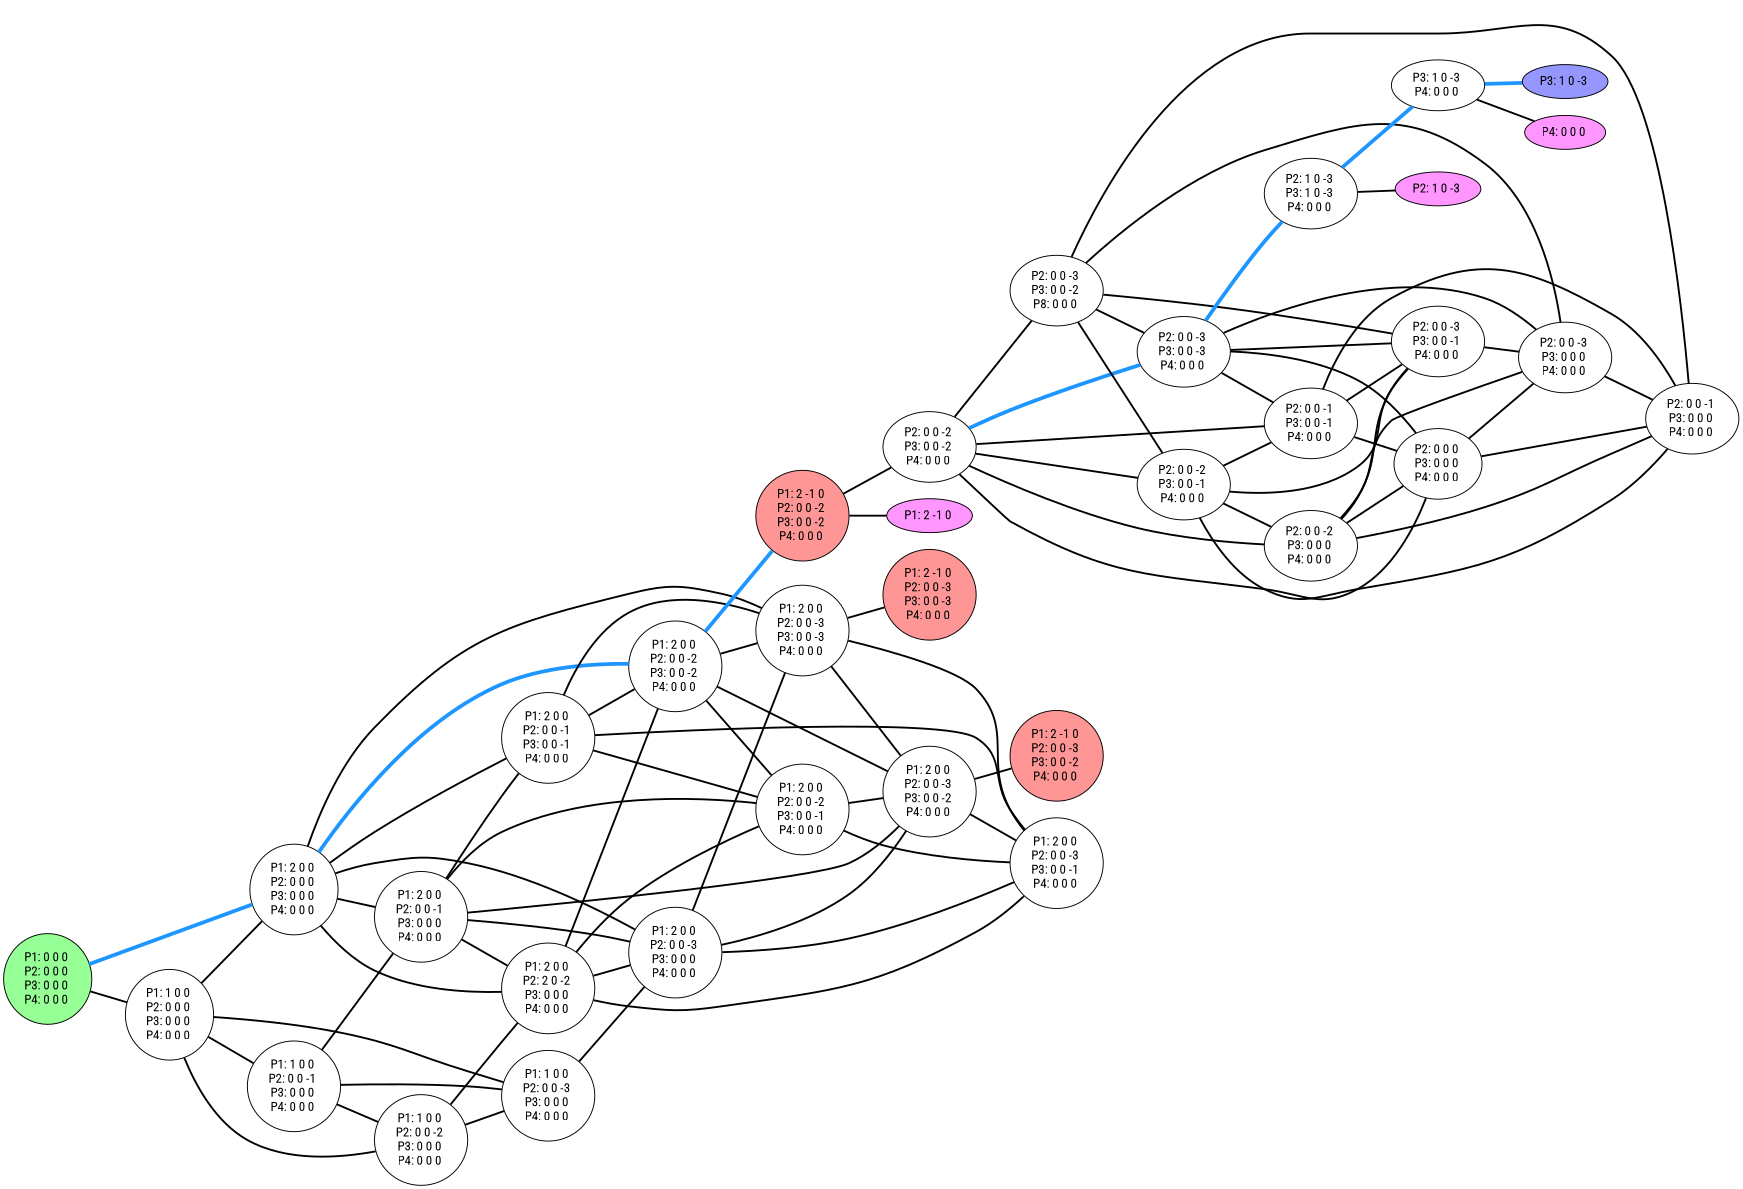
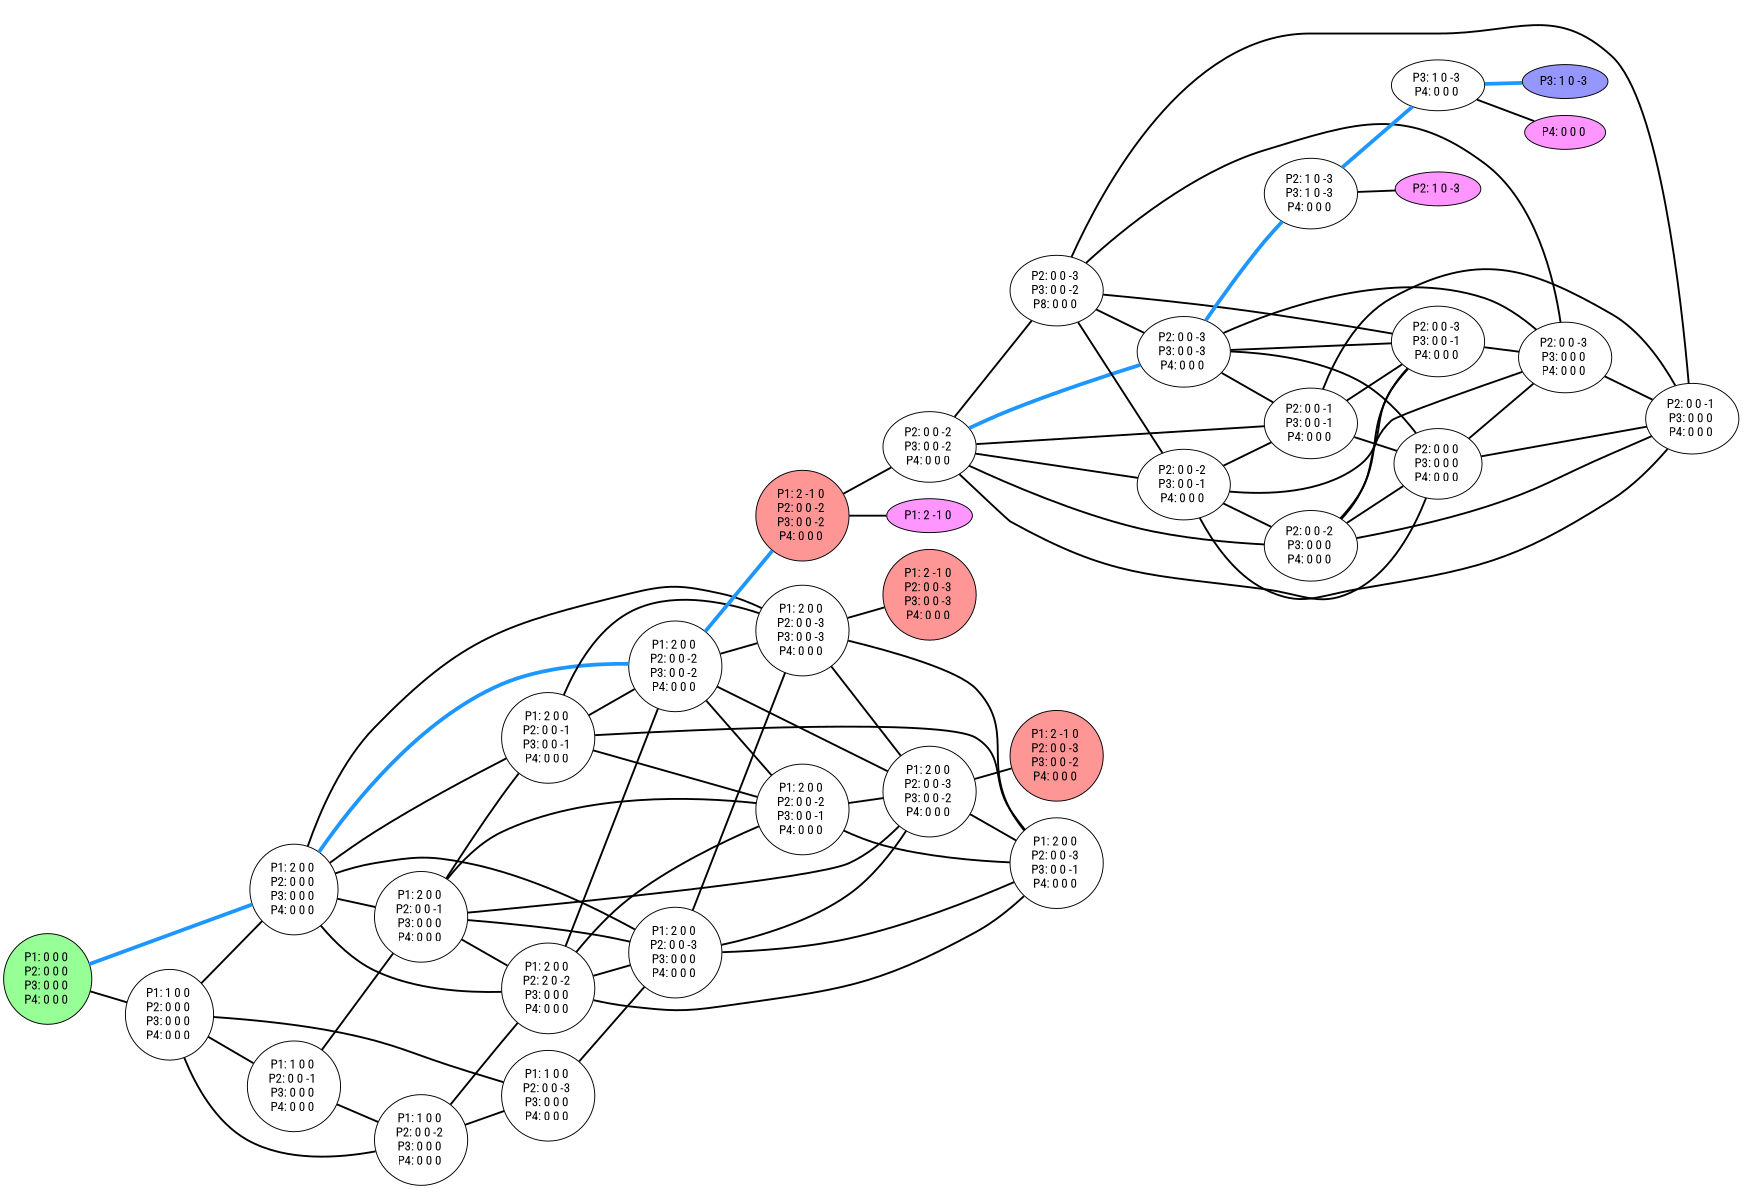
edge "P1: 1 0 0 P2: 0 0 -1 P3: 0 0 0 P4: 0 0 0" -- "P1: 1 0 0 P2: 0 0 -3 P3: 0 0 0 P4: 0 0 0": removed
